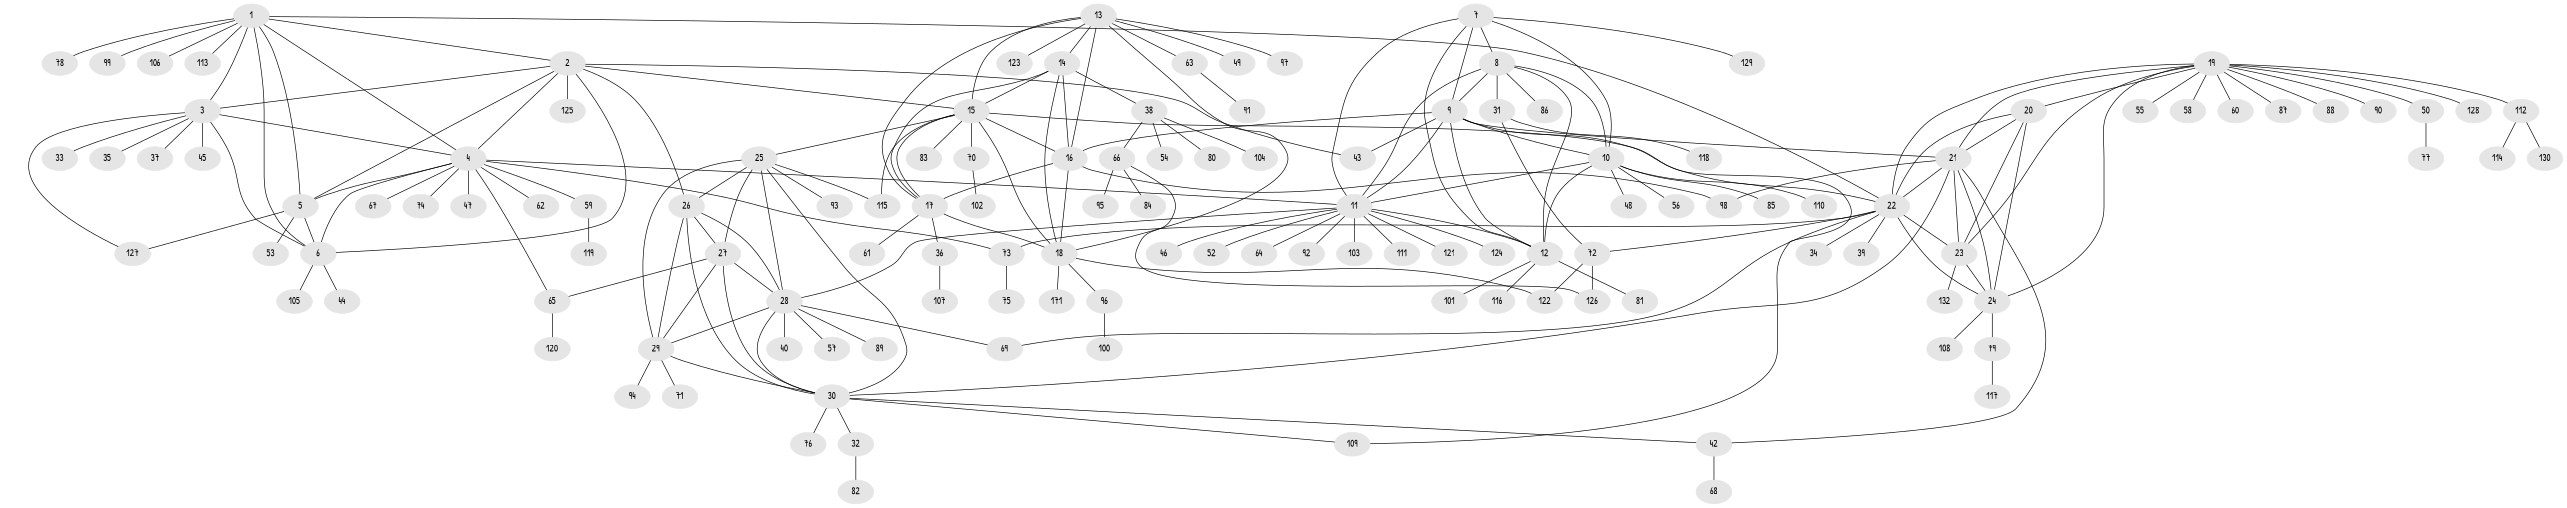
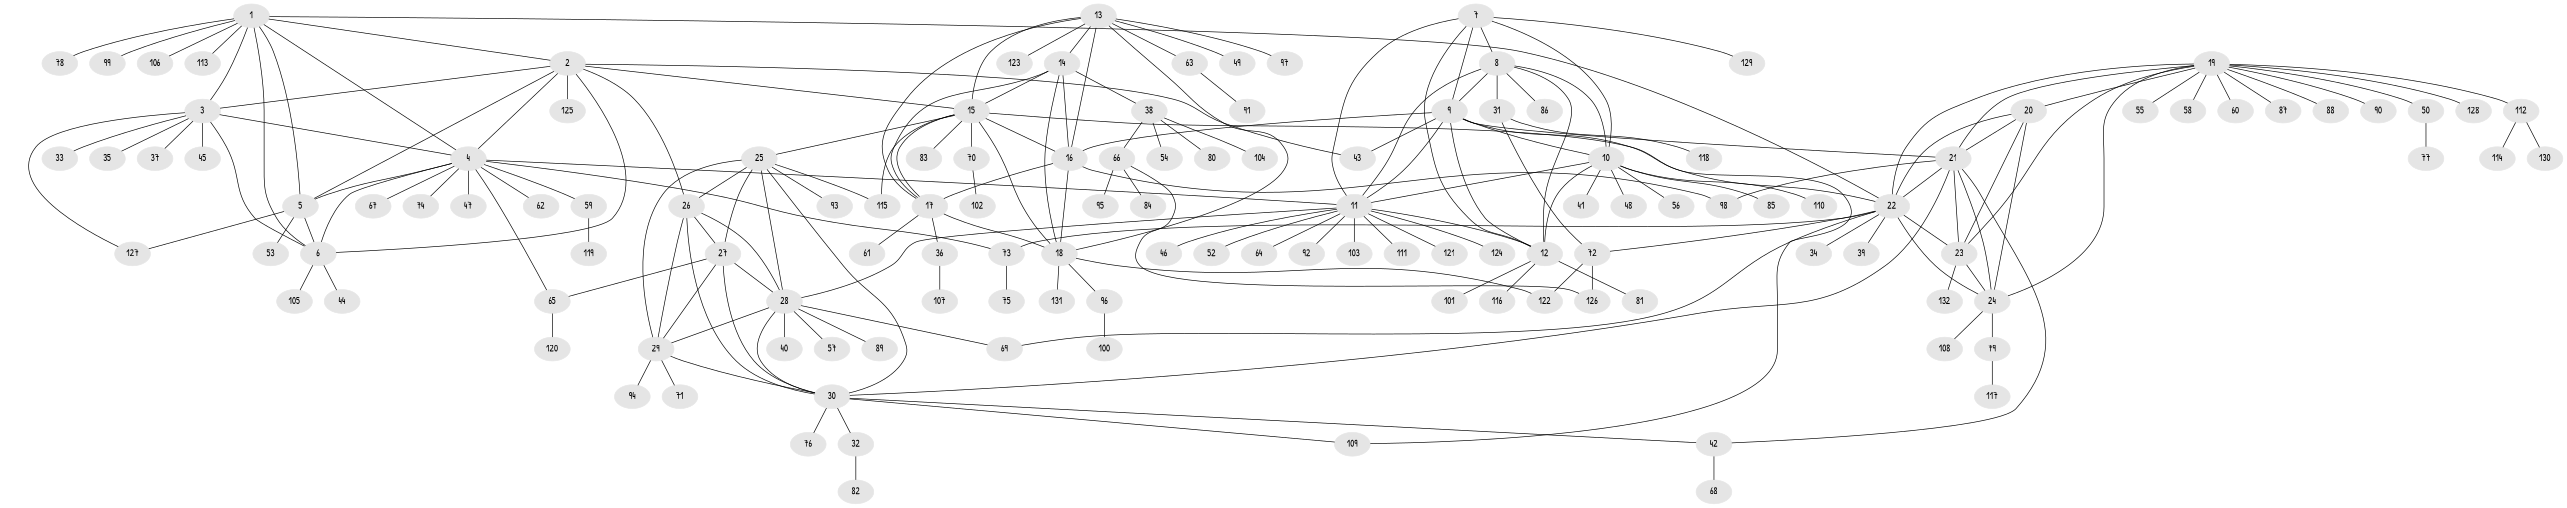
node "41": added
node "171": label "171" -> "131"
